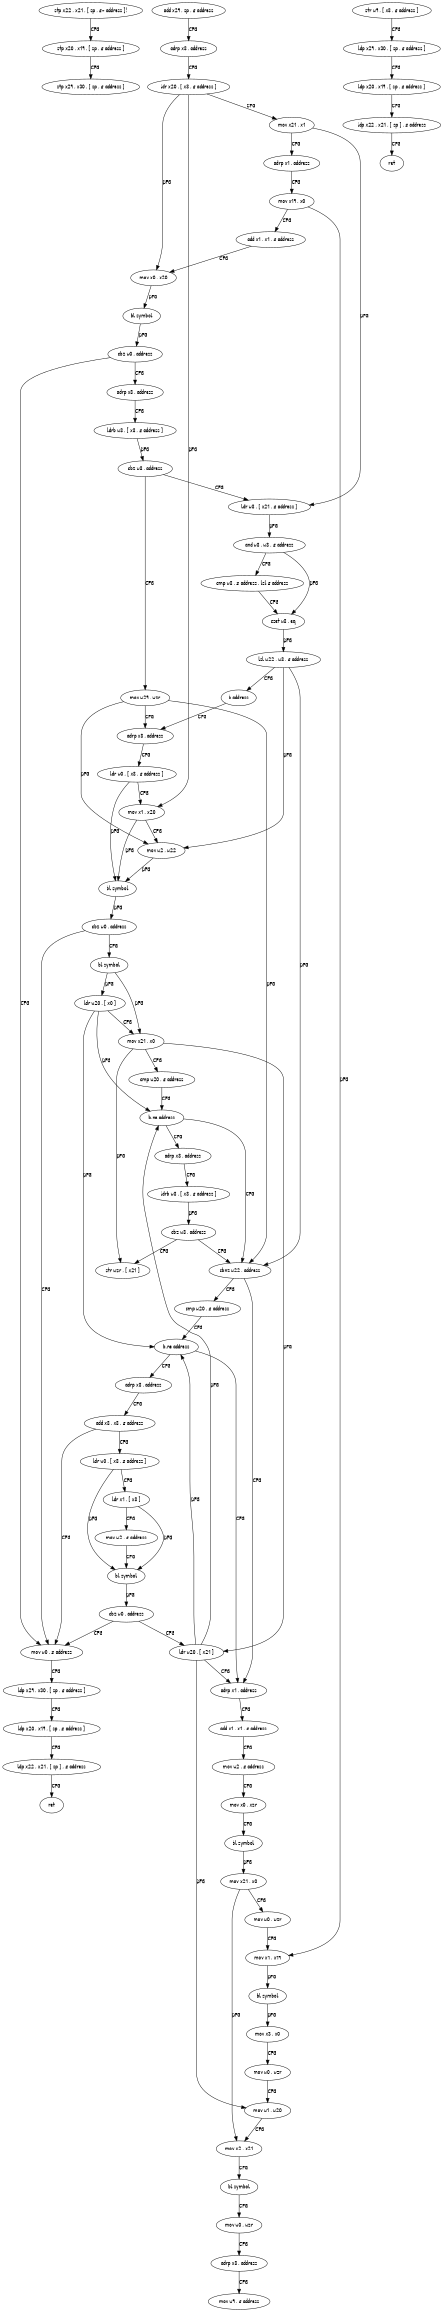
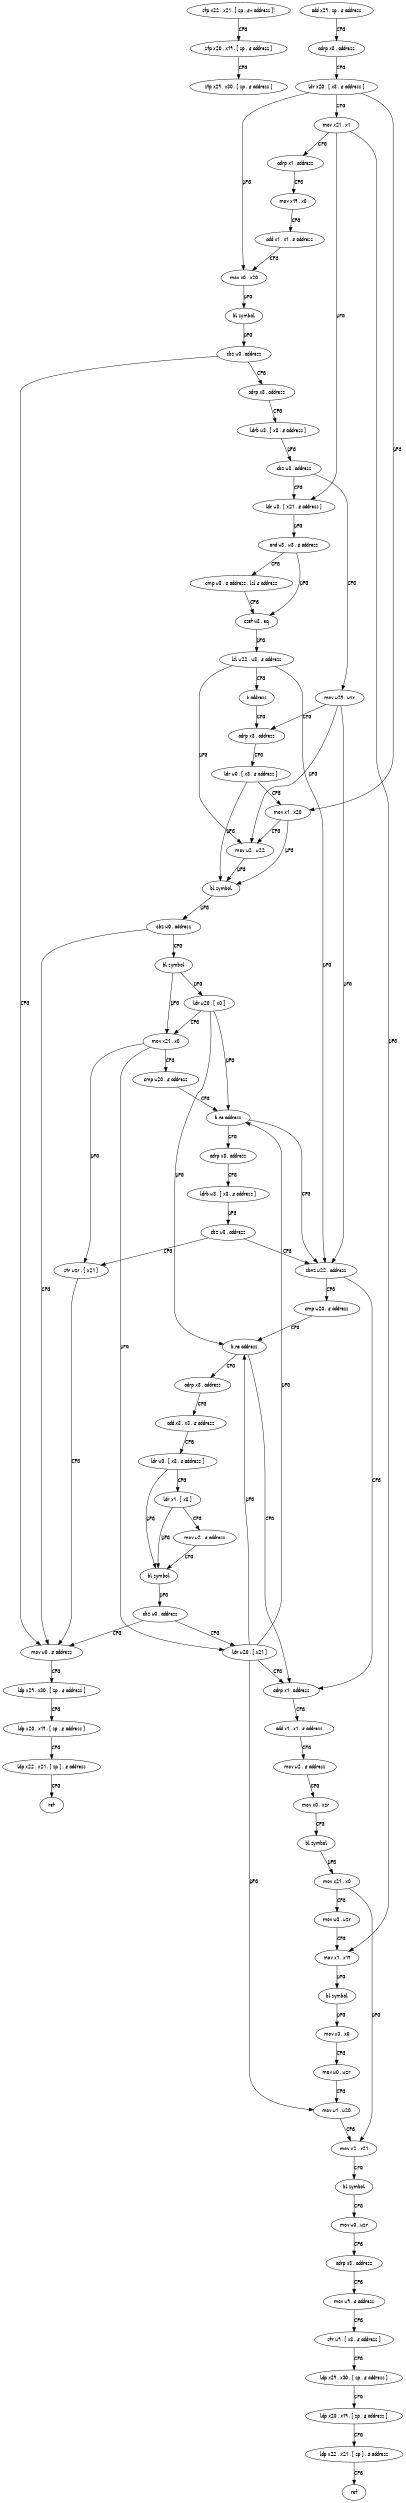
edge "mov x19 , x0" -> "mov x1 , x19": now "mov x21 , x1" -> "mov x1 , x19"
edge "add x8 , x8 , # address" -> "mov w0 , # address": now "str wzr , [ x21 ]" -> "mov w0 , # address"
edge "mov w9 , # address" -> "str w9 , [ x8 , # address ]": added, label "CFG"
